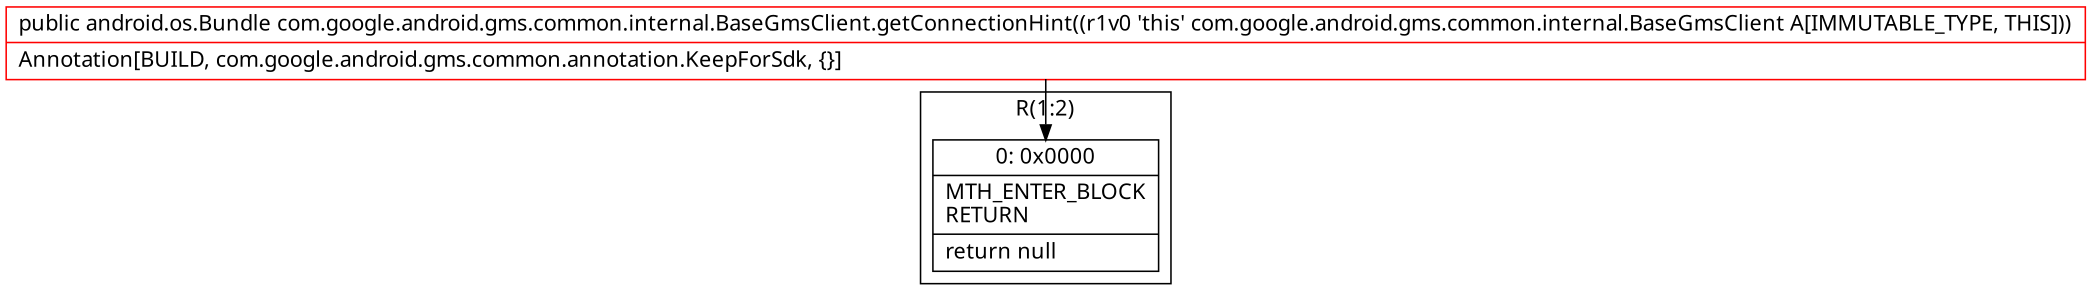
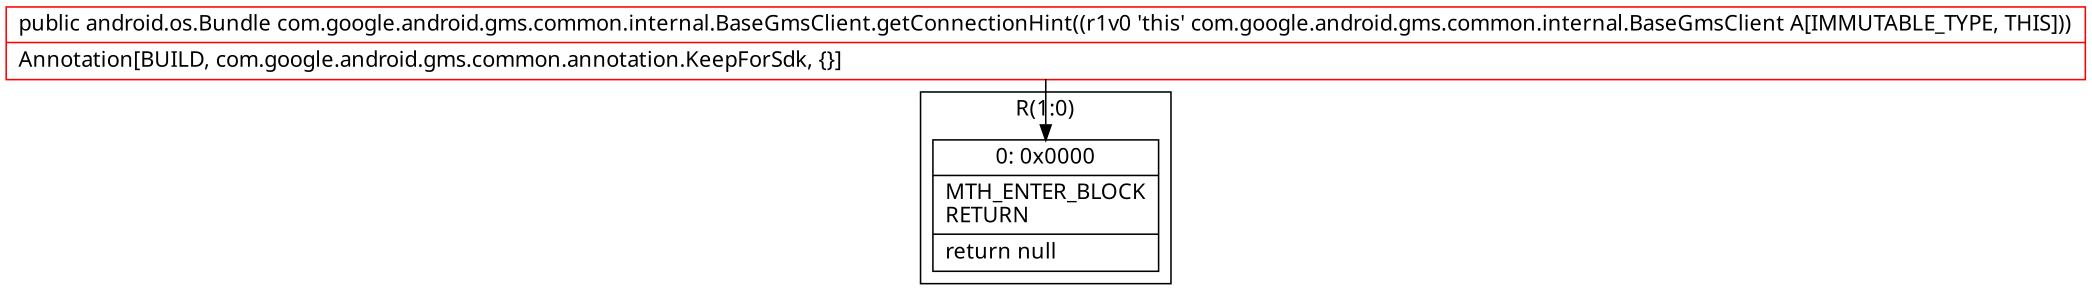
cluster "R(1:2)": label "R(1:2)" -> "R(1:0)"
